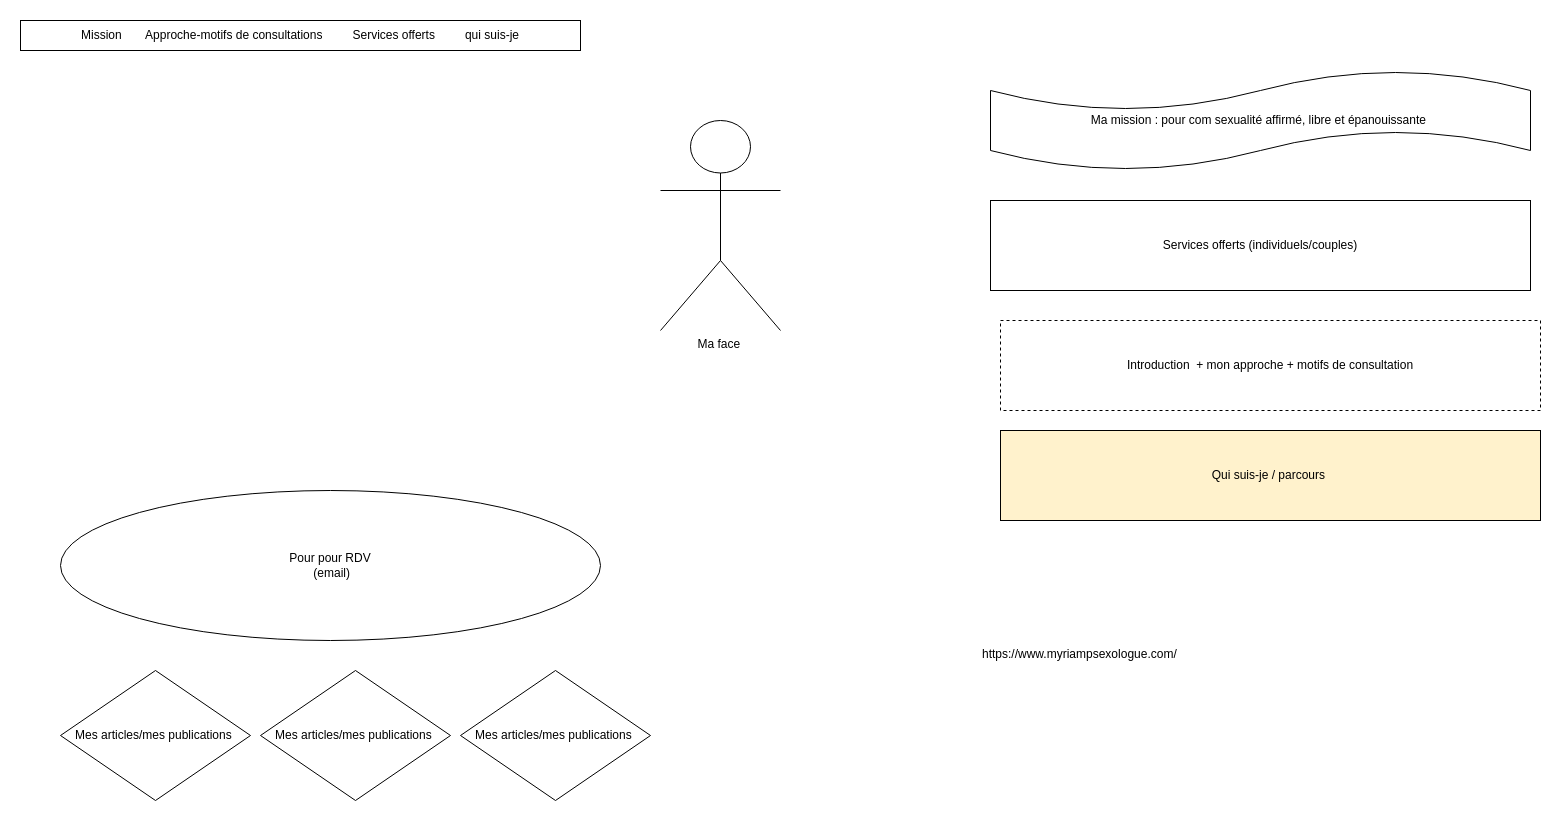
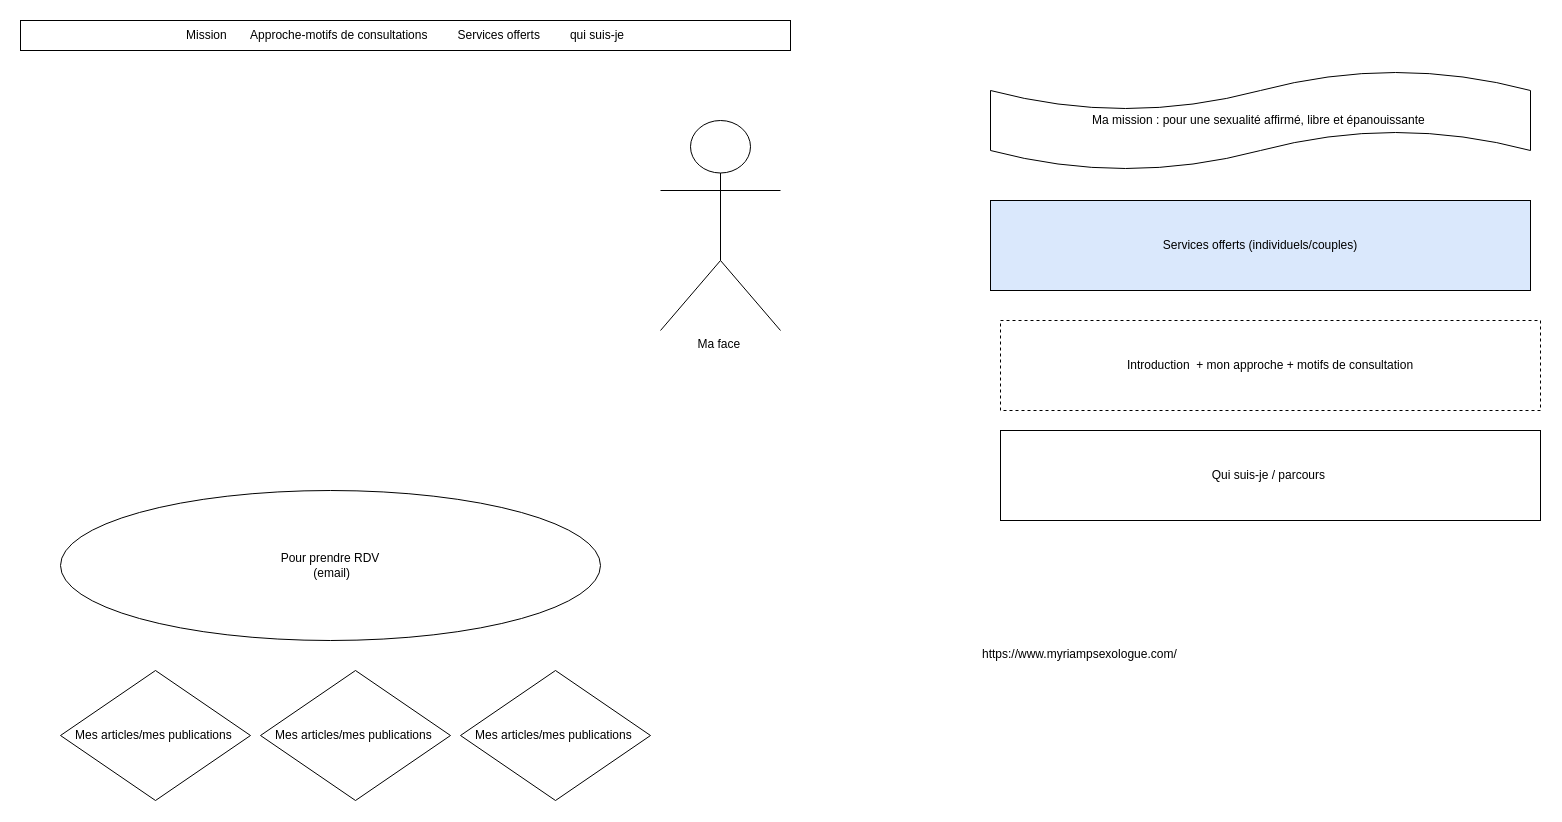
node "Mission Approche-motifs de consultations Services offerts qui suis-je": size 560x30 -> 770x30
node "Ma mission : pour com sexualité affirmé, libre et épanouissante": label "Ma mission : pour com sexualité affirmé, libre et épanouissante" -> "Ma mission : pour une sexualité affirmé, libre et épanouissante"
node "Services offerts (individuels/couples)": fillcolor #ffffff -> #dae8fc
node "Qui suis-je / parcours": fillcolor #fff2cc -> #ffffff
node "Pour pour RDV (email)": label "Pour pour RDV (email)" -> "Pour prendre RDV (email)"
